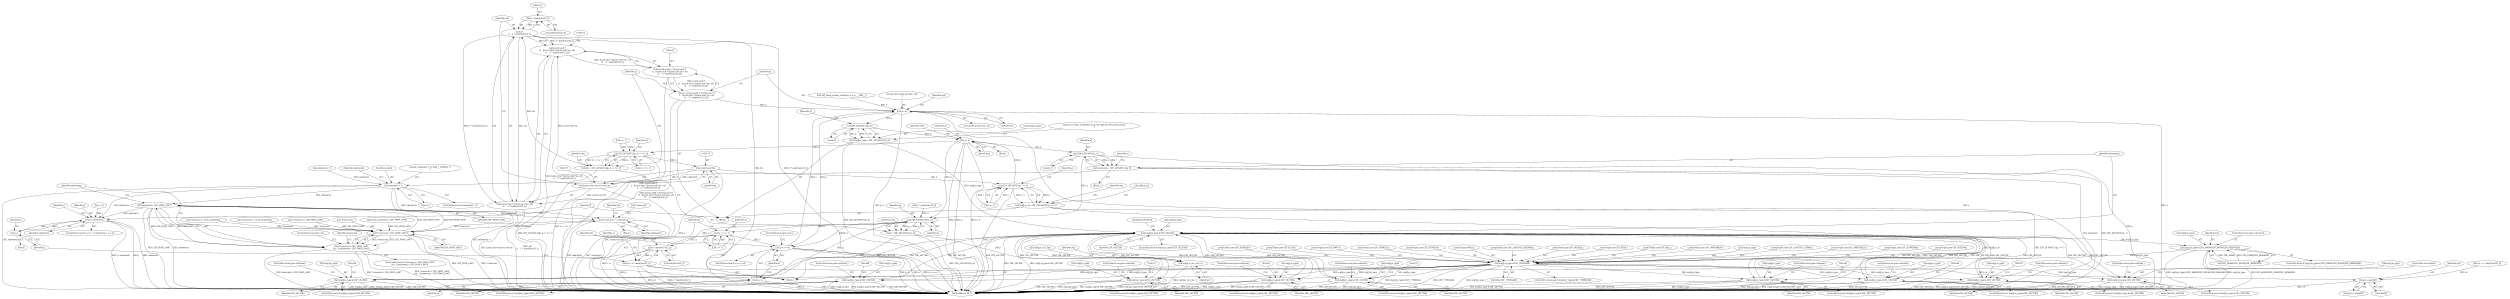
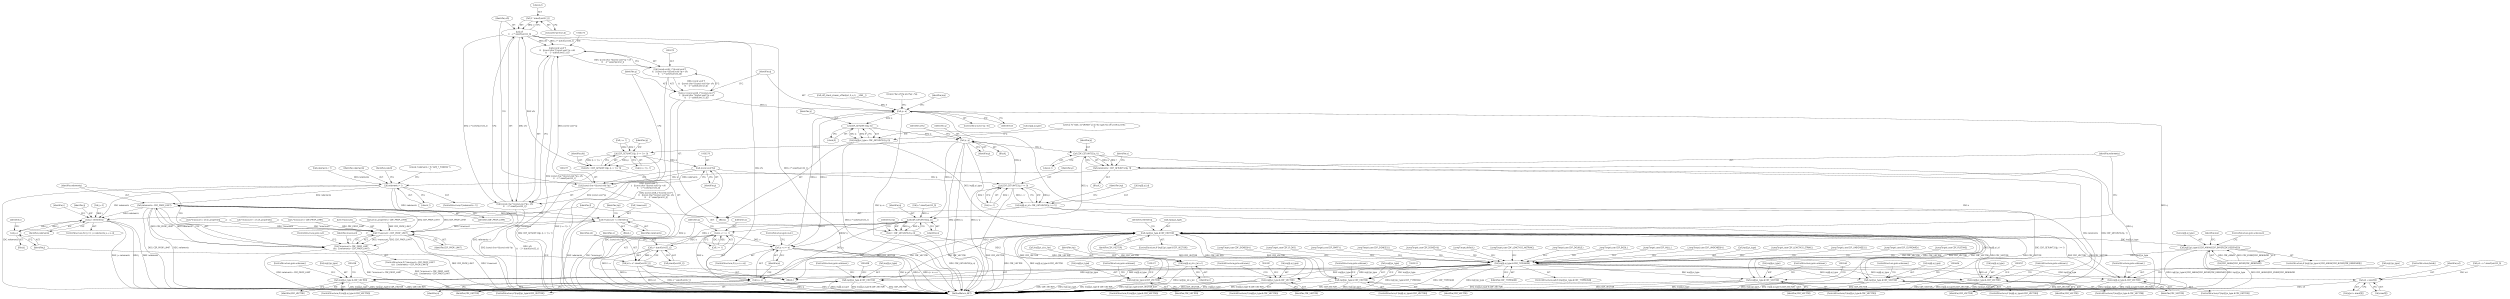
edge "(Call,inp[i].pi_type = CDF_GETUINT32(q, 0))" -> "(MethodReturn,RET)": label "DDG: CDF_GETUINT32(q, 0)" -> "DDG: 2 * sizeof(uint32_t)"
edge "(Call,o += l >> 1)" -> "(Call,q + o)": added, label "DDG: o"
